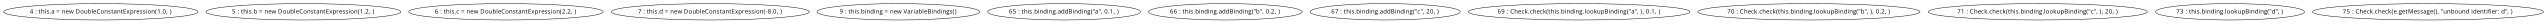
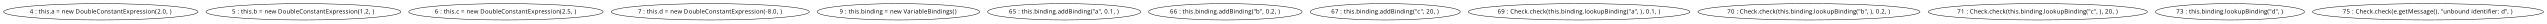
node "4 : this.a = new DoubleConstantExpression(1.0, )": label "4 : this.a = new DoubleConstantExpression(1.0, )" -> "4 : this.a = new DoubleConstantExpression(2.0, )"
node "6 : this.c = new DoubleConstantExpression(2.2, )": label "6 : this.c = new DoubleConstantExpression(2.2, )" -> "6 : this.c = new DoubleConstantExpression(2.5, )"
